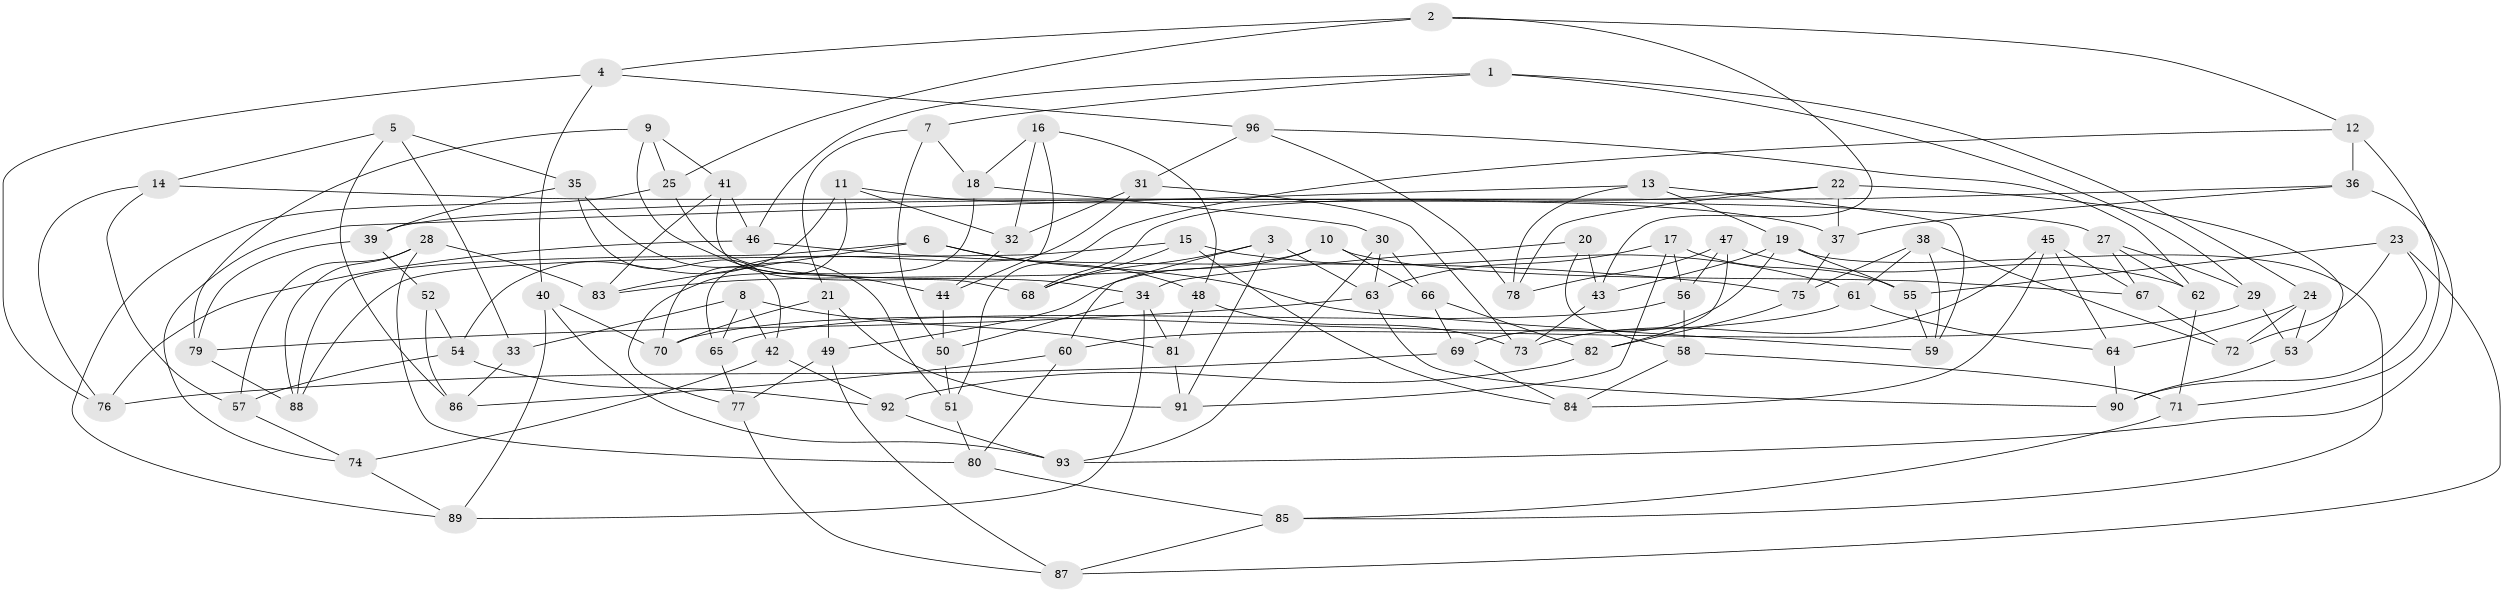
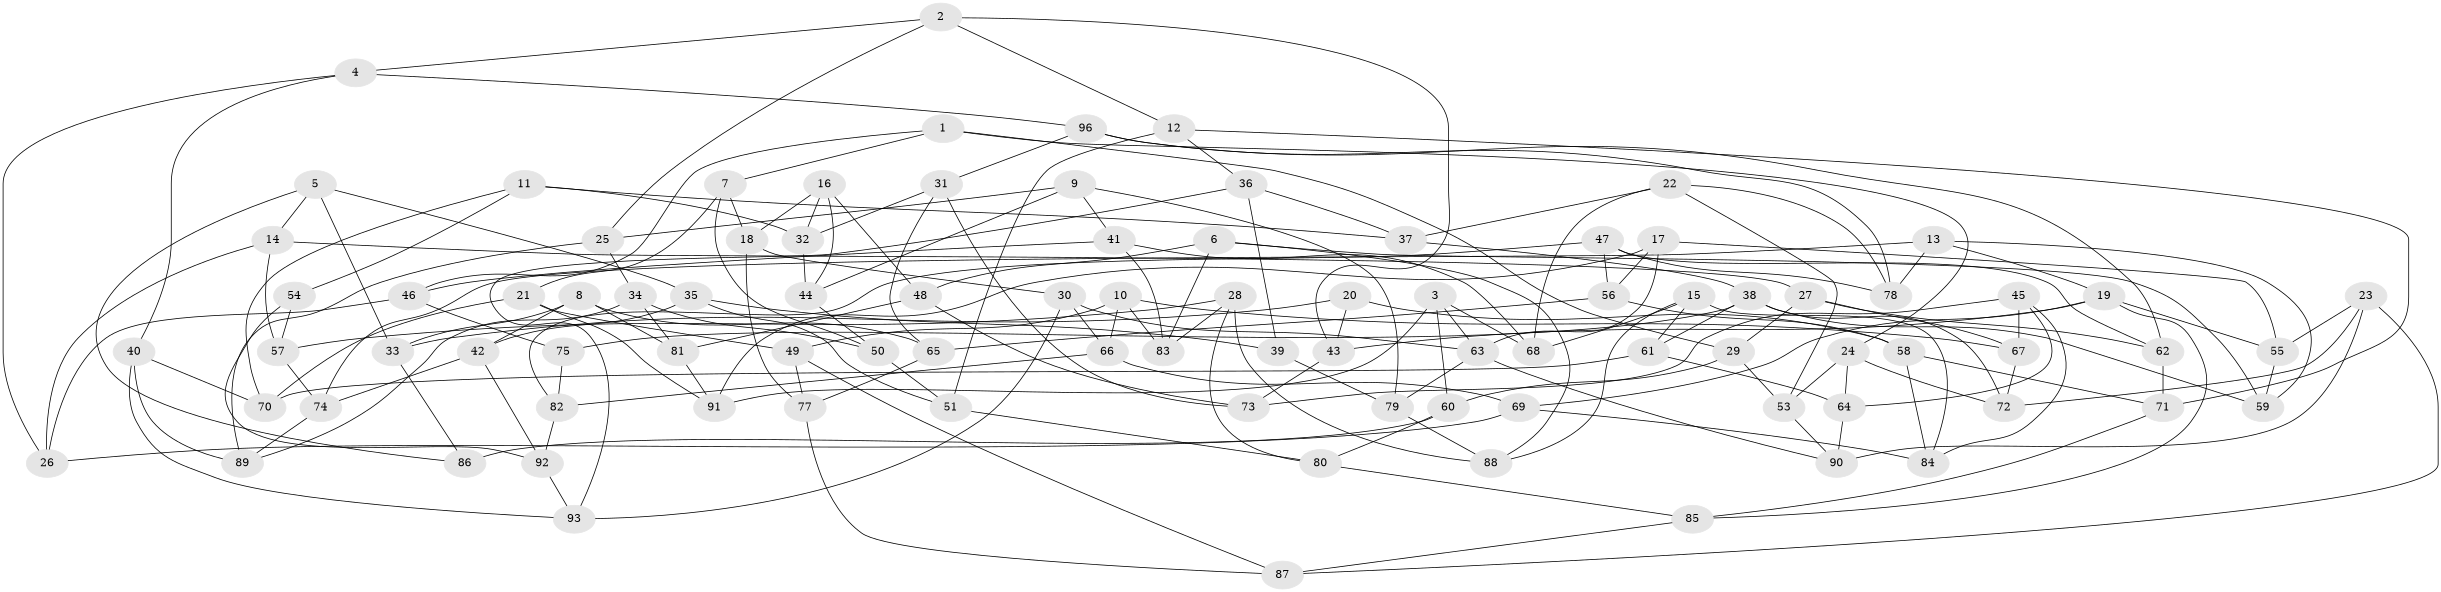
edge "20" -- "34": now "20" -- "33"
edge "37" -- "75": now "37" -- "38"
node "52": removed
node "76": label "76" -> "26"
